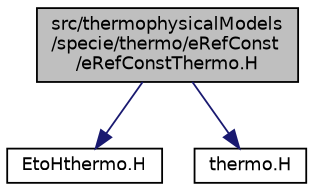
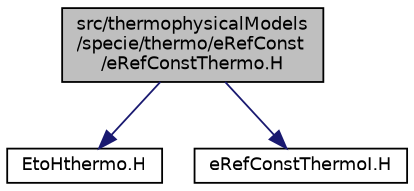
node "thermo.H": label "thermo.H" -> "eRefConstThermoI.H"
